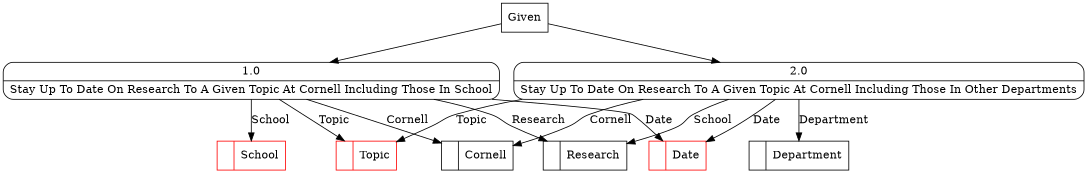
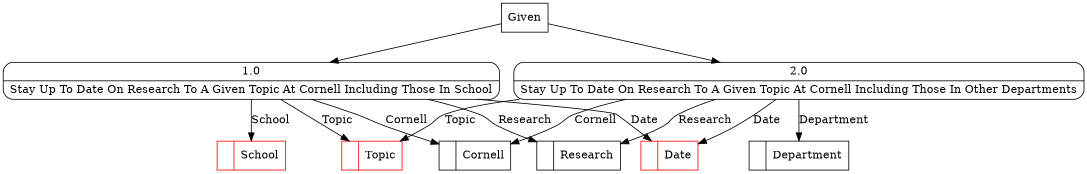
edge "2.0" -> "Research": label "School" -> "Research"
